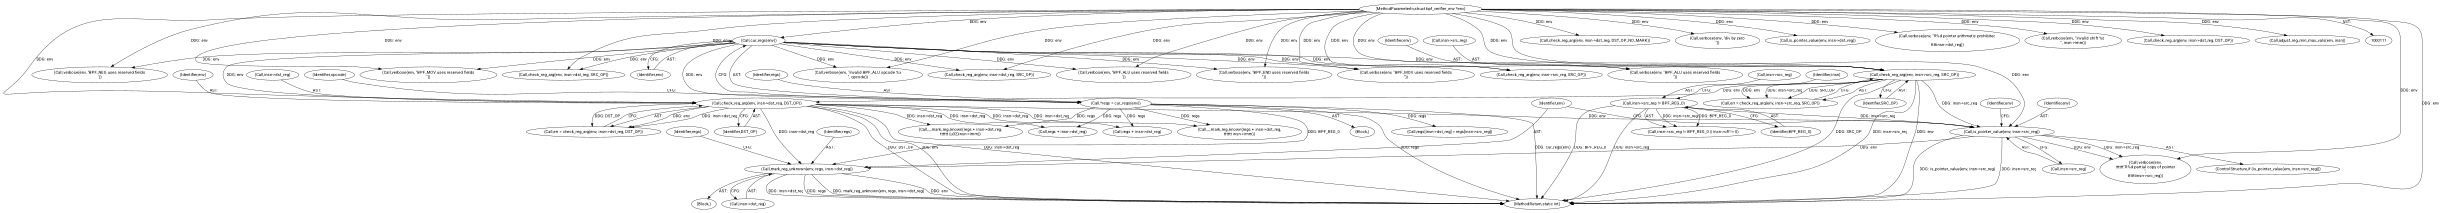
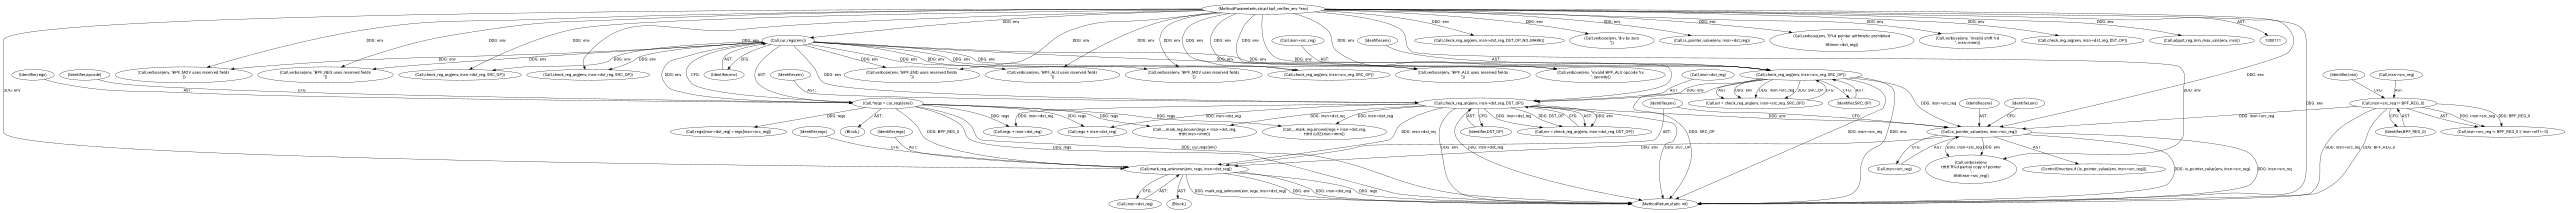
edge "(MethodParameterIn,struct bpf_verifier_env *env)" -> "(Call,mark_reg_unknown(env, regs, insn->dst_reg))": added, label "DDG: env"
